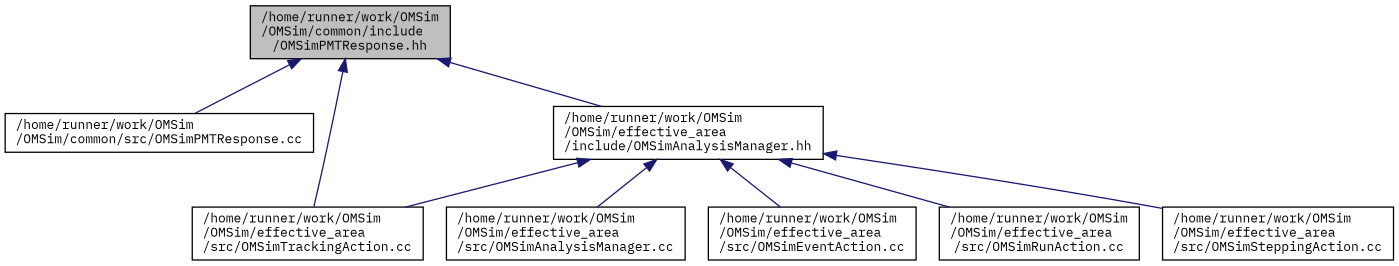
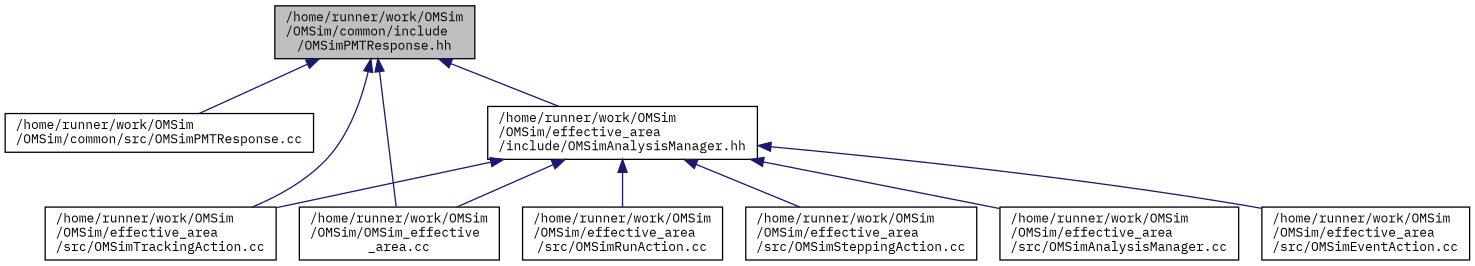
node "/home/runner/work/OMSim /OMSim/OMSim_effective _area.cc": added
